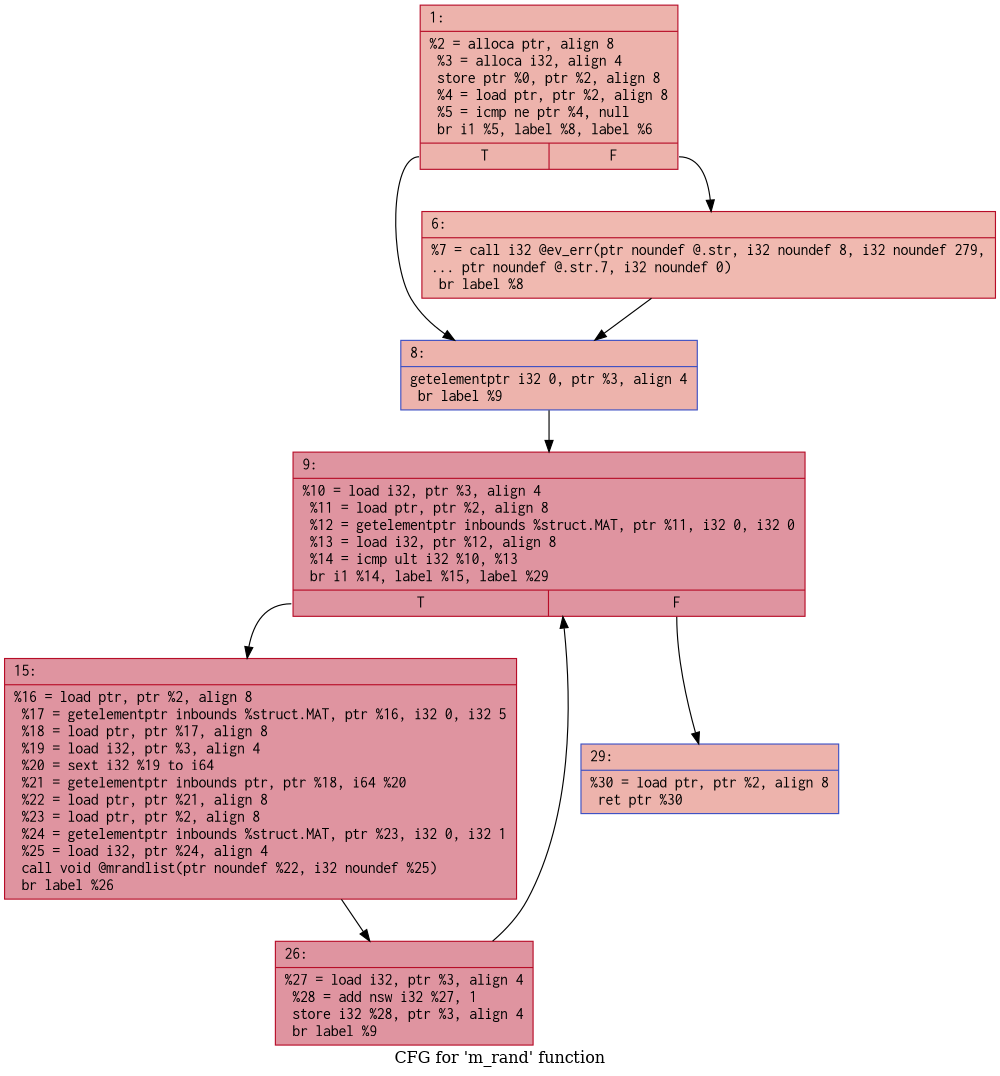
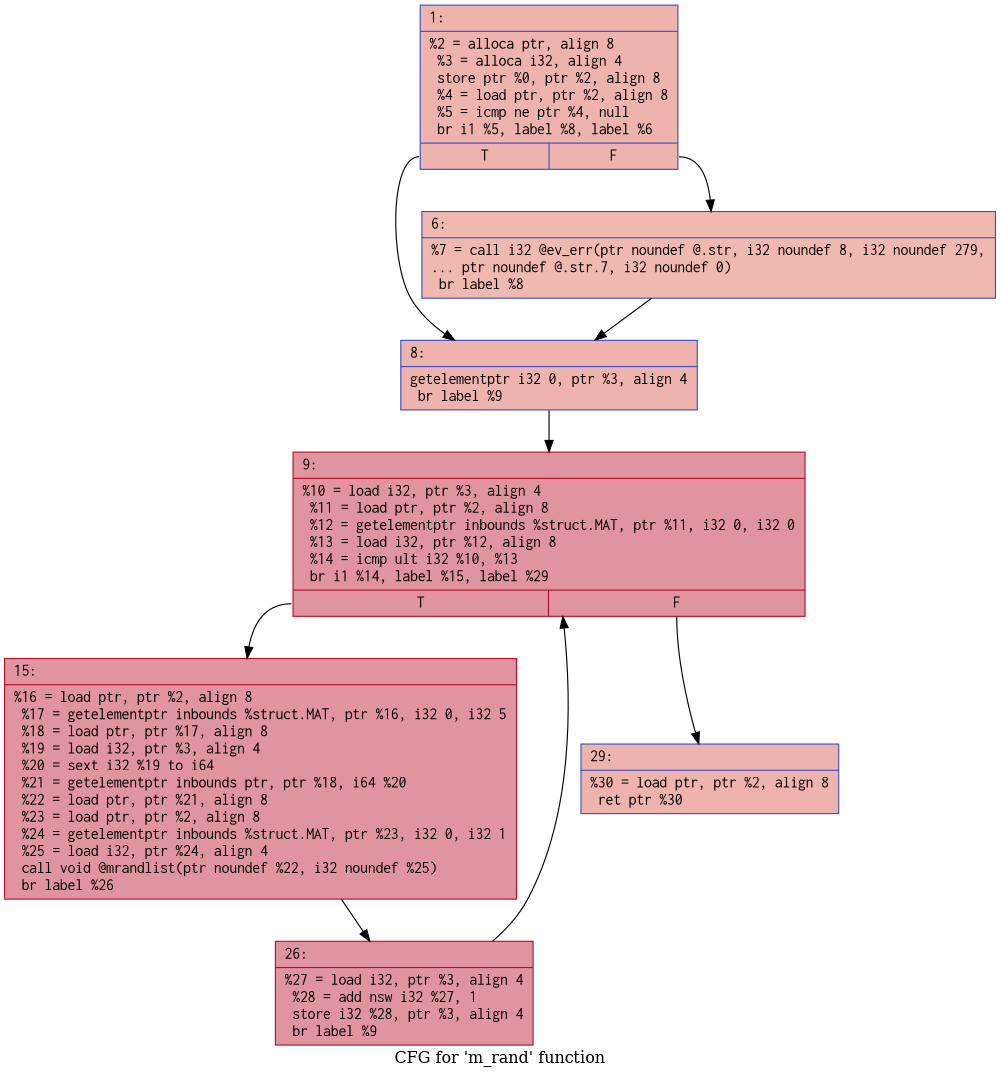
node "1:": color #b70d28ff -> #3d50c3ff
node "6:": color #b70d28ff -> #3d50c3ff
